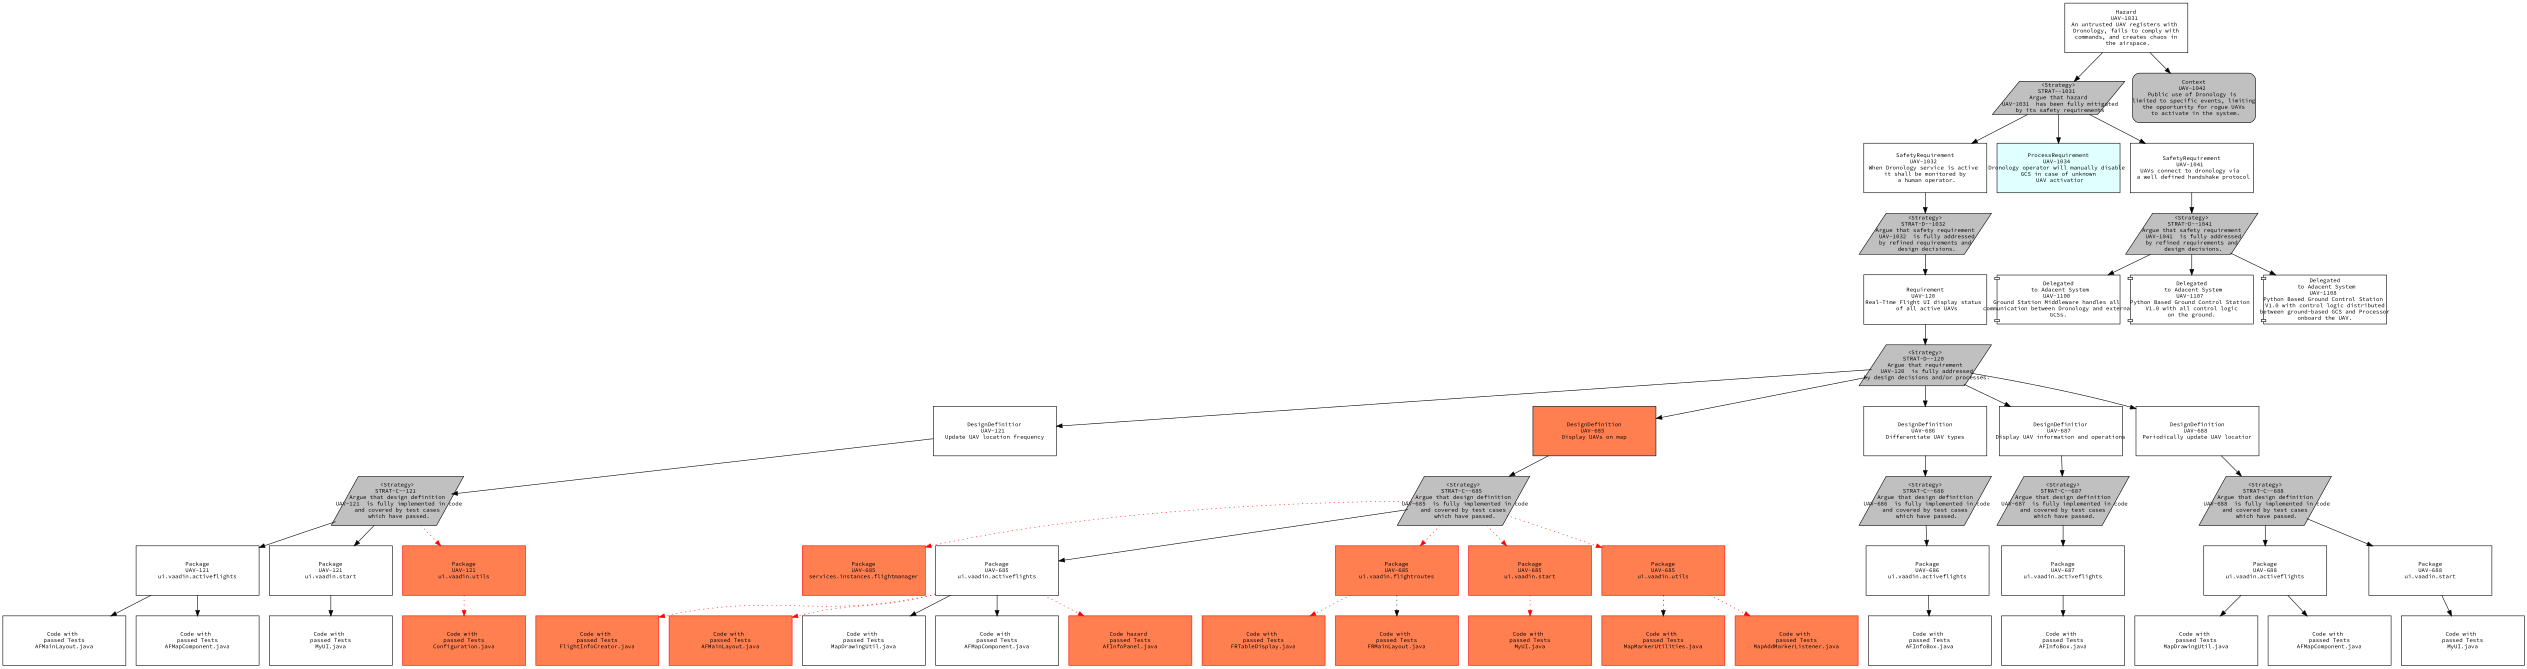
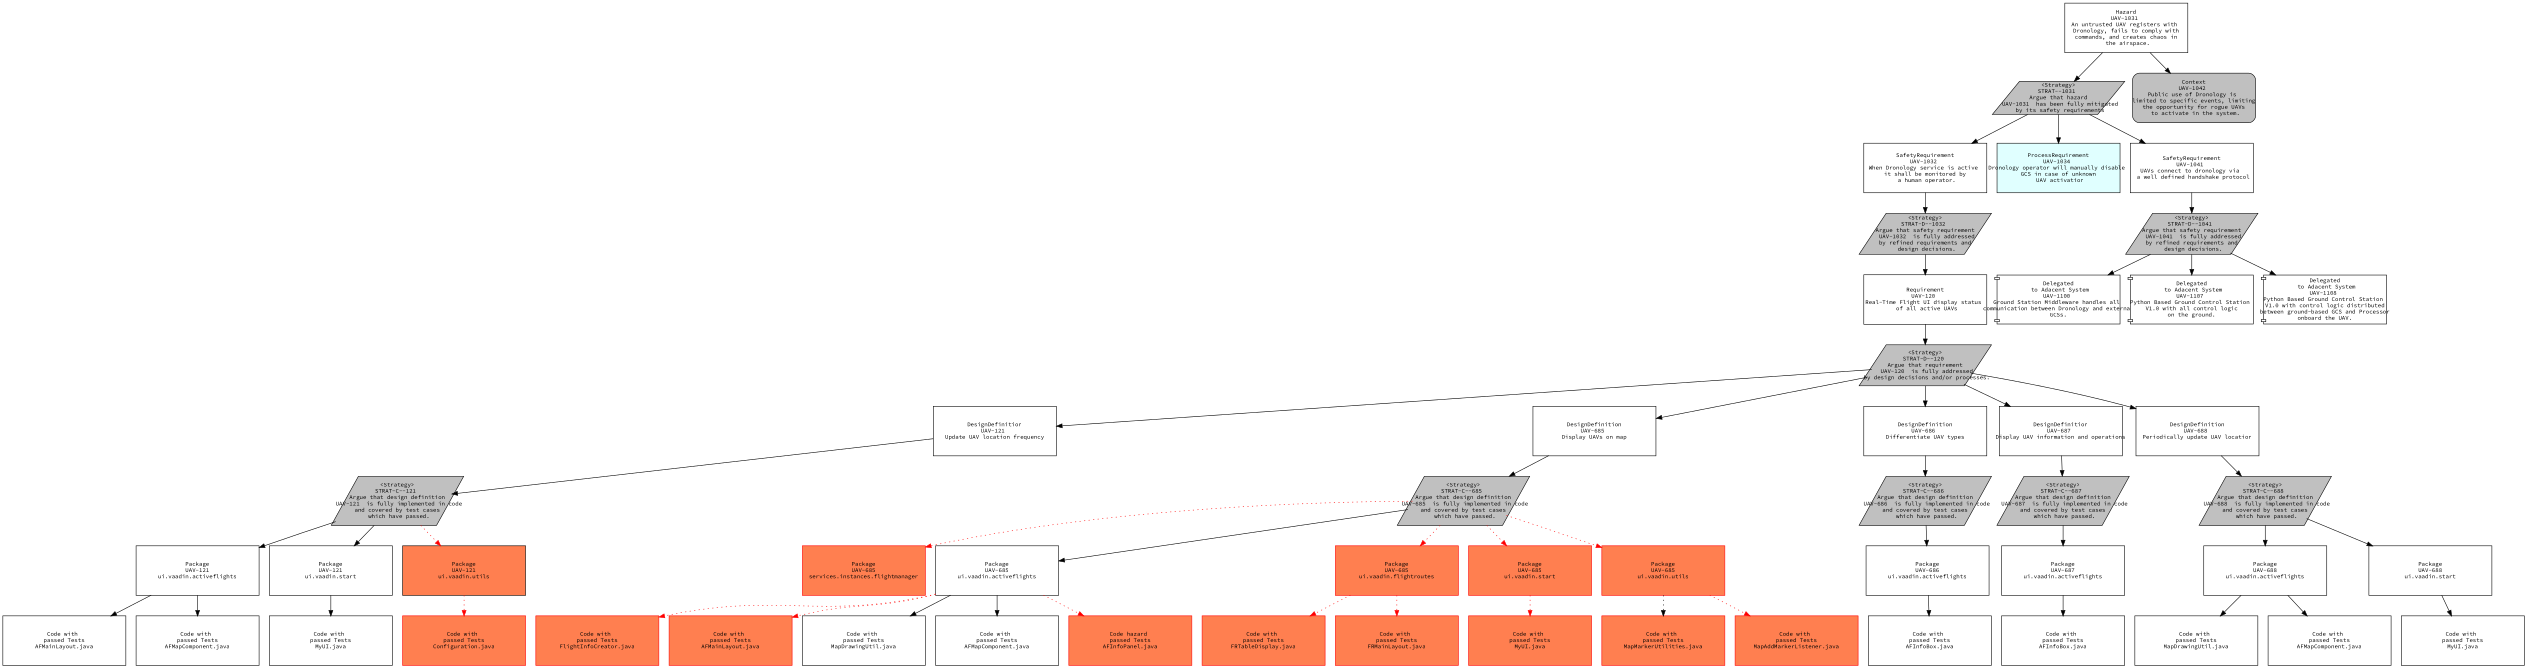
node "DesignDefinition UAV-685 Display UAVs on map": fillcolor coral -> white
node "Package UAV-121 ui.vaadin.utils": color red -> black
edge "Package UAV-685 ui.vaadin.flightroutes" -> "Code with passed Tests FRMainLayout.java": color black -> red
